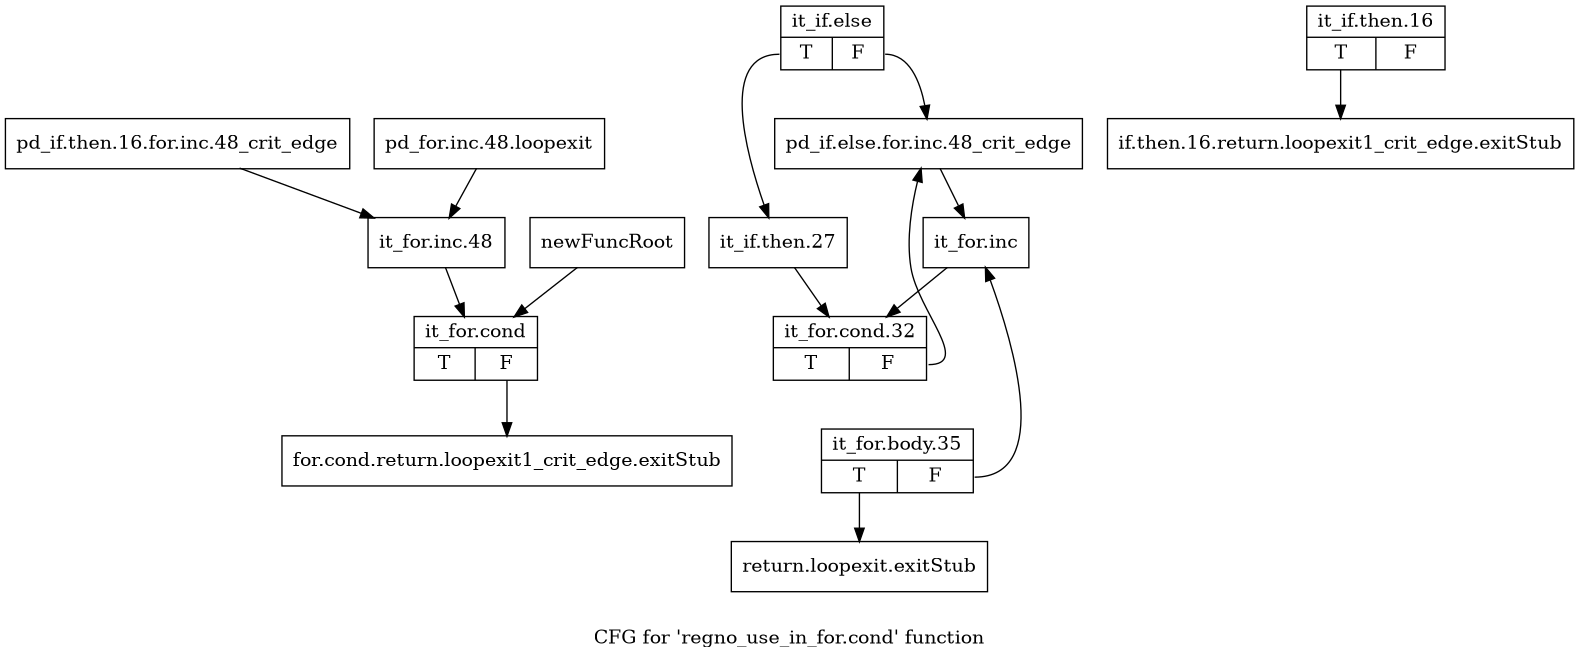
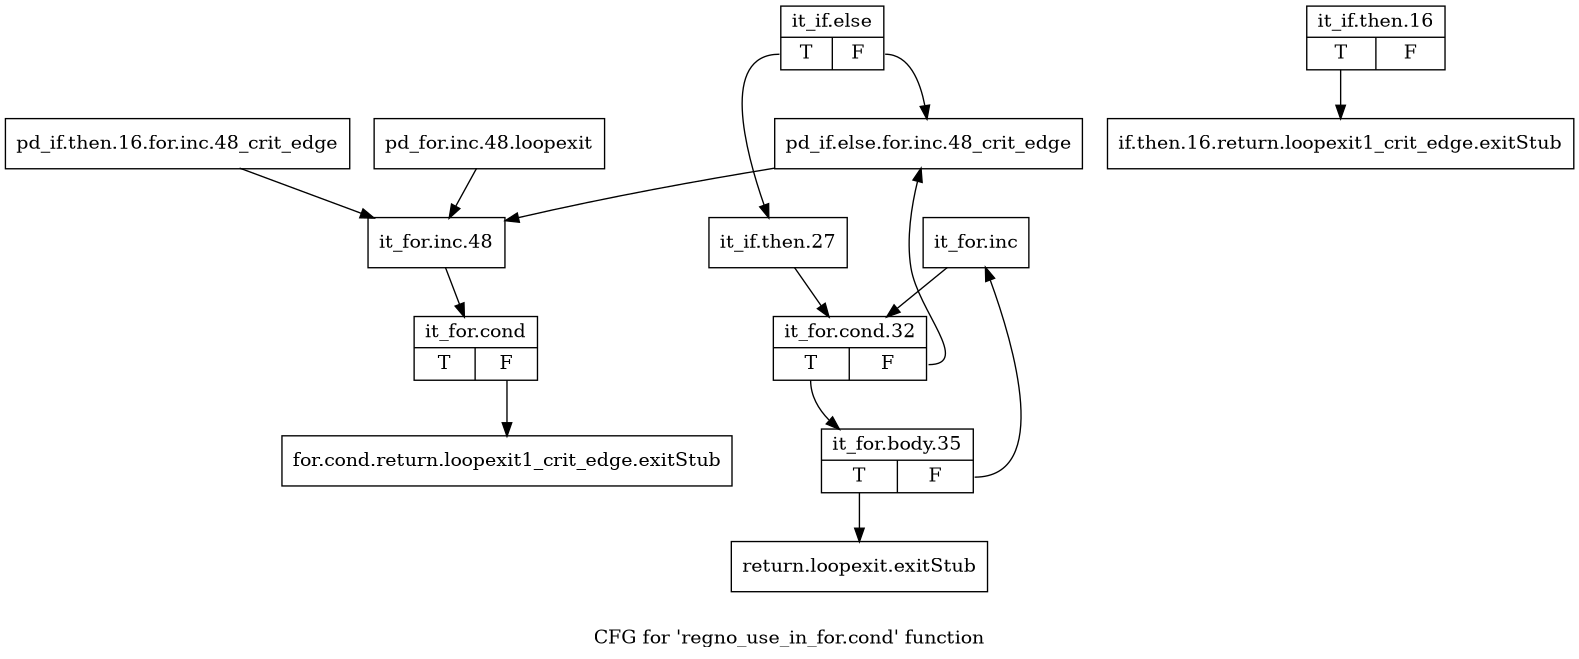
edge "pd_if.else.for.inc.48_crit_edge" -> "it_for.inc": now "pd_if.else.for.inc.48_crit_edge" -> "it_for.inc.48"
node "newFuncRoot": removed
edge "it_for.cond.32" -> "it_for.body.35": added
